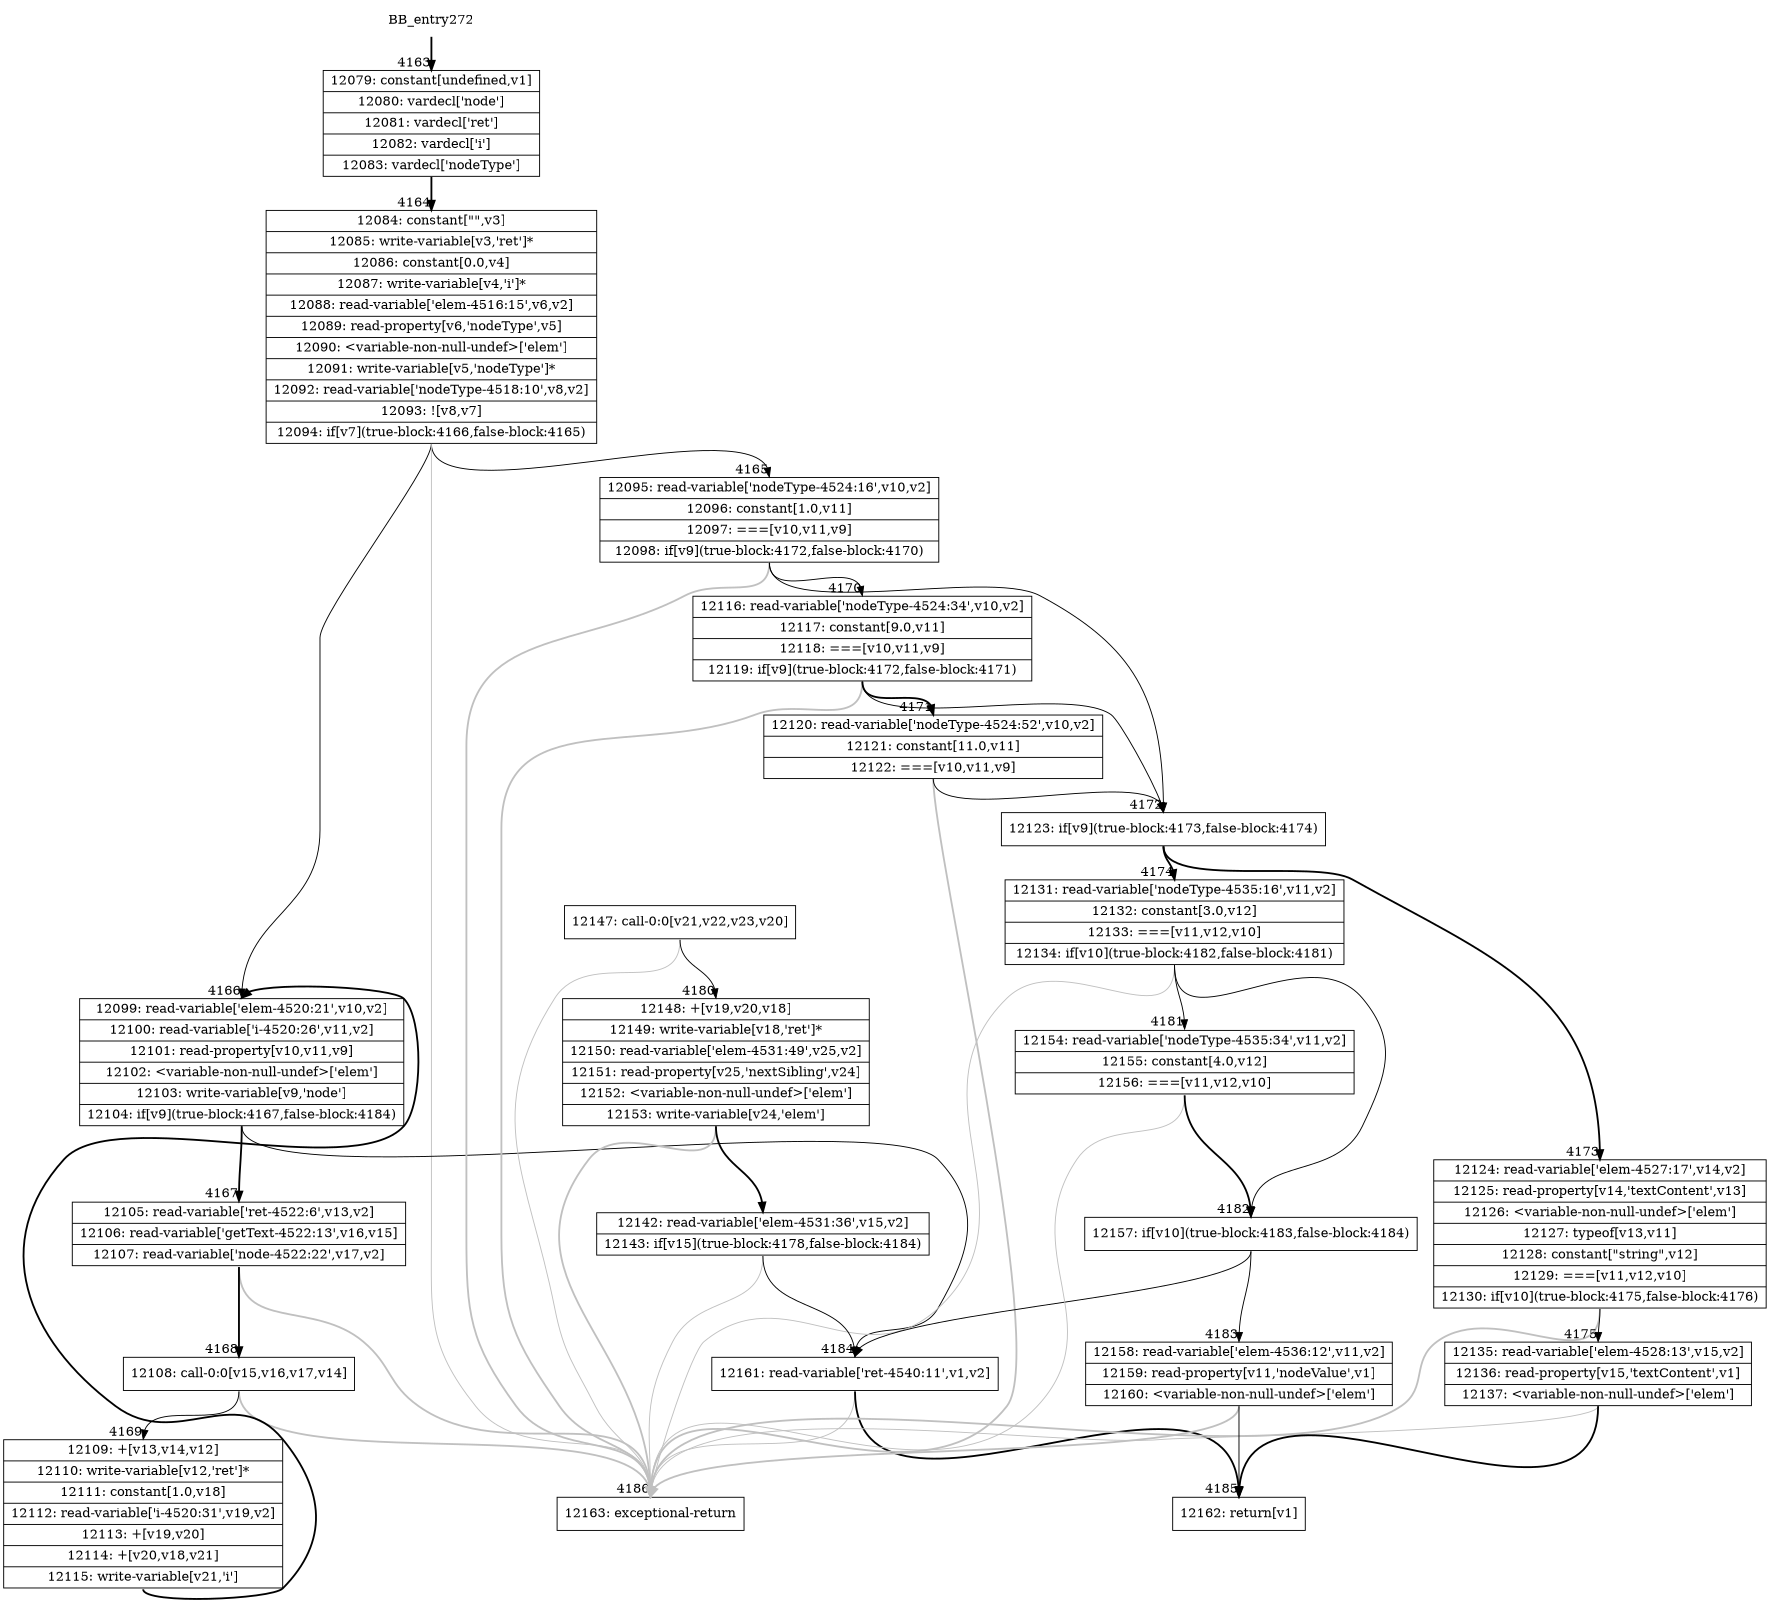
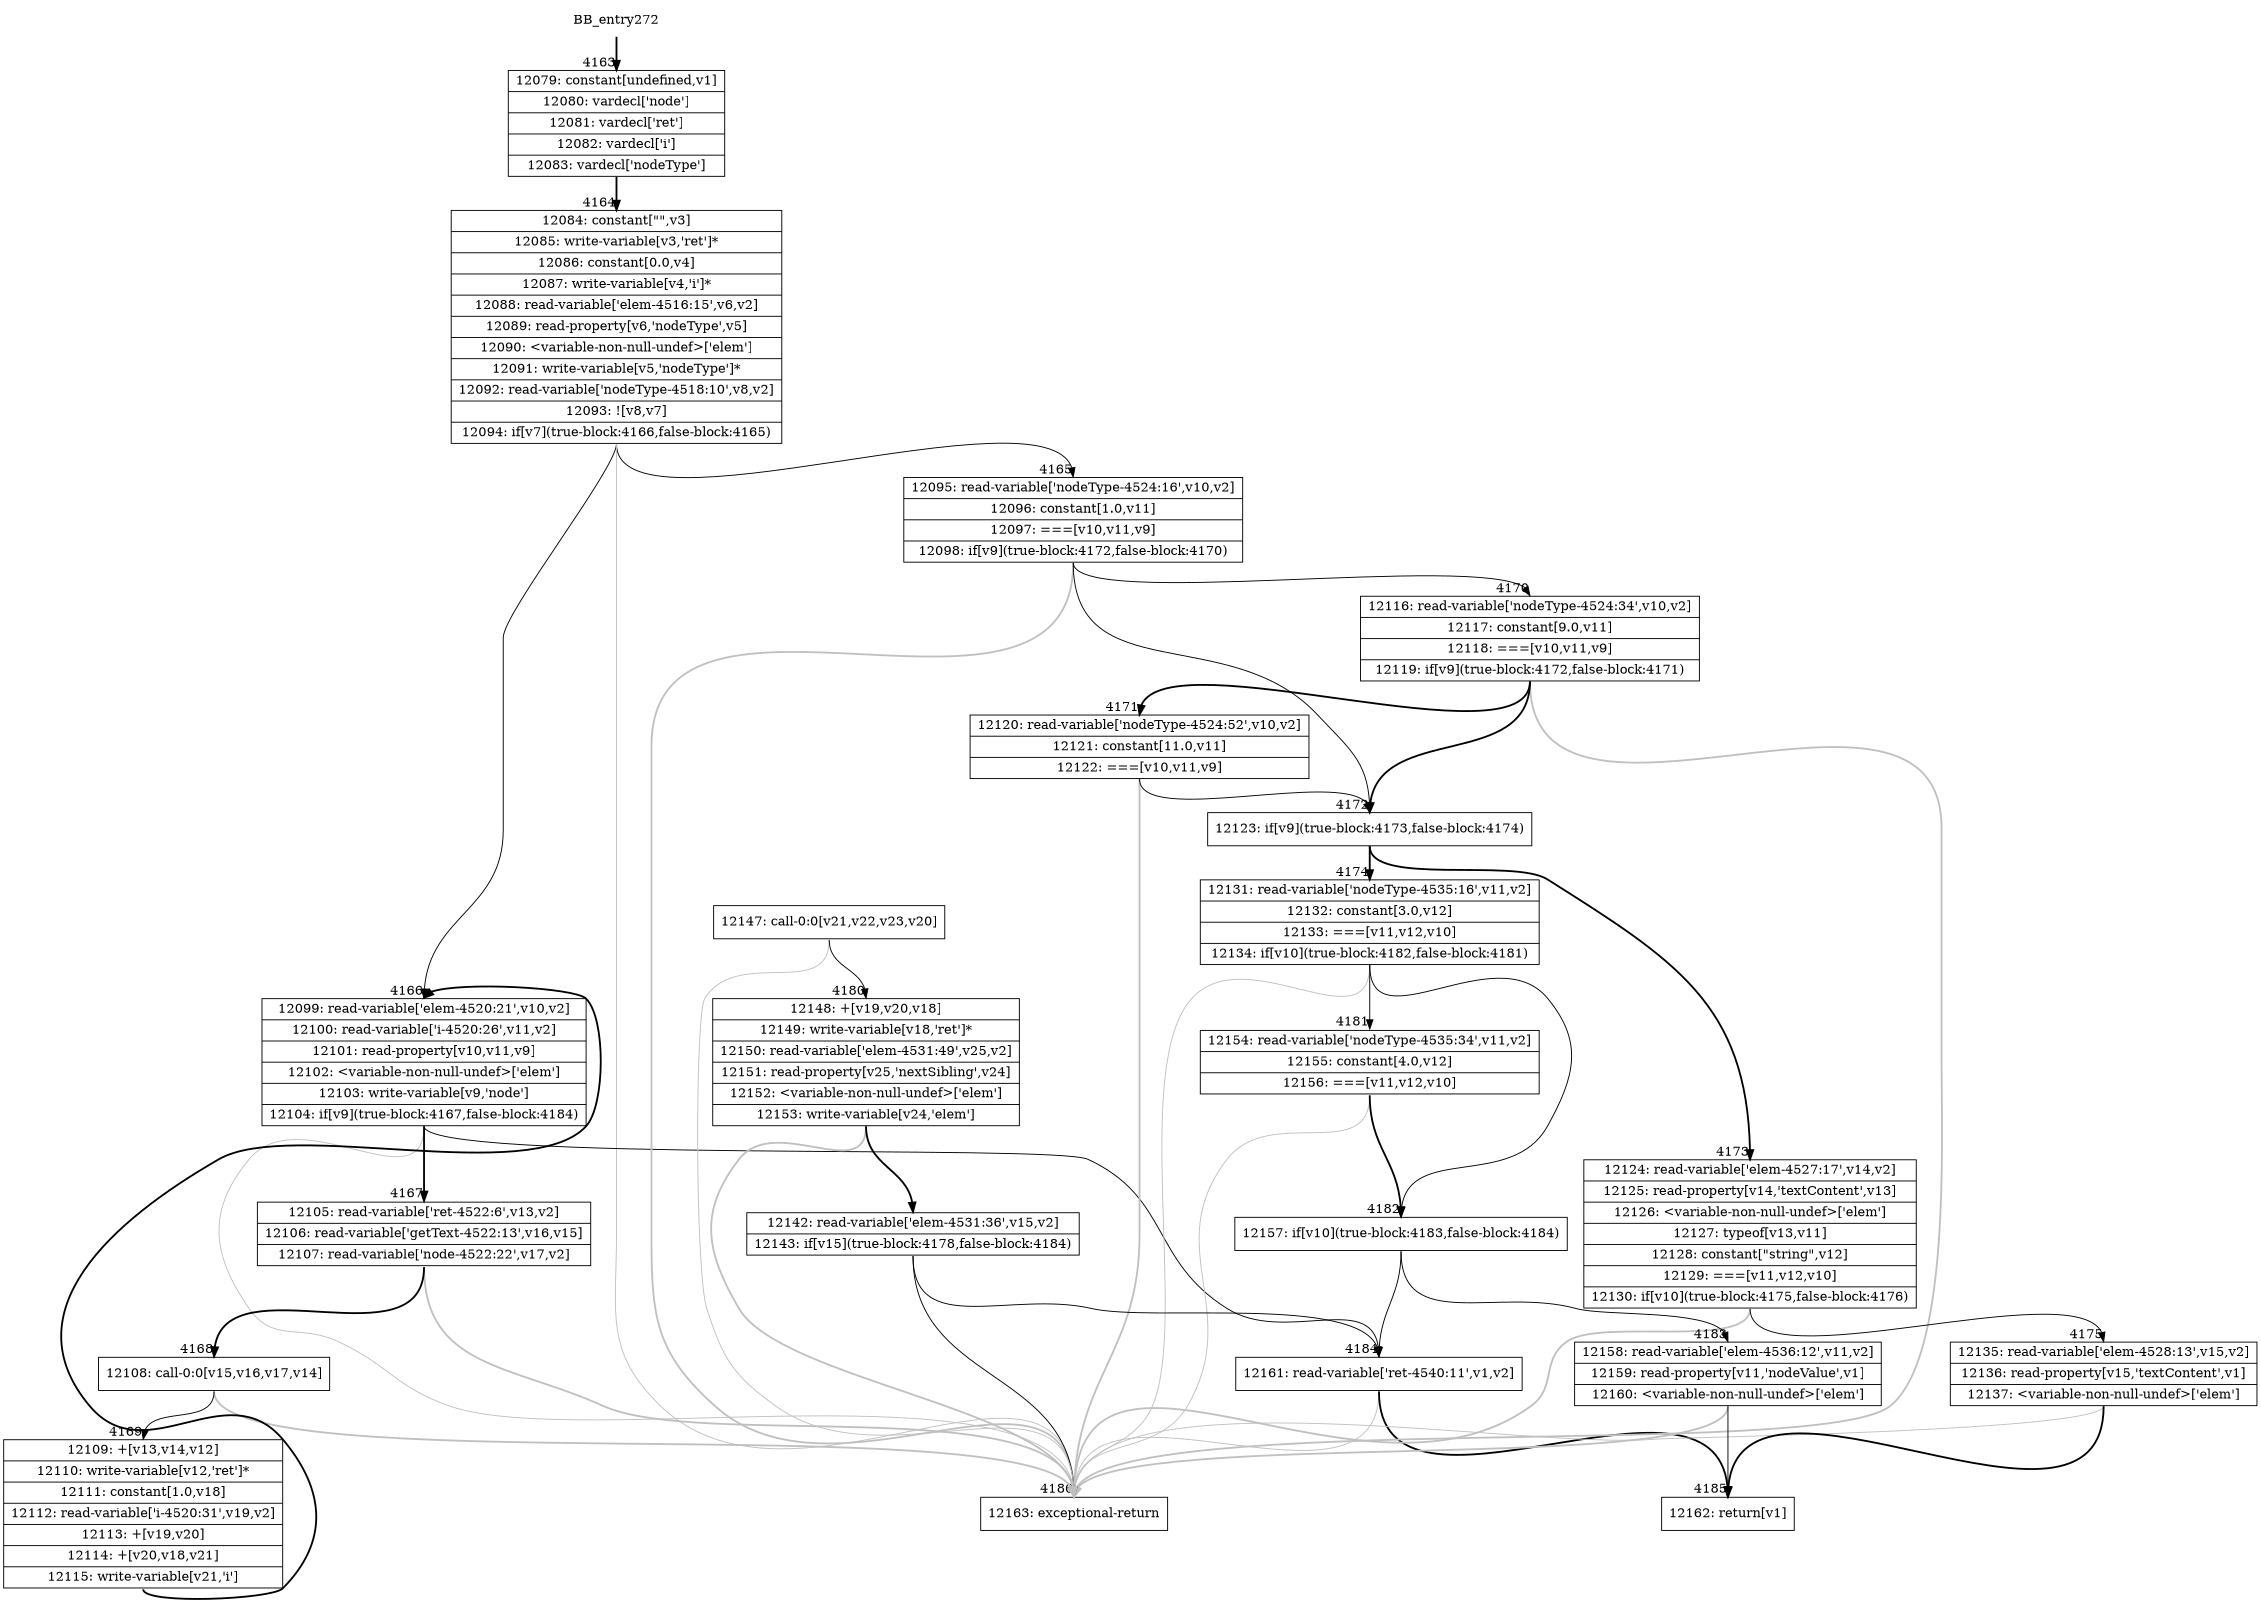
edge "12116: read-variable['nodeType-4524:34',v10,v2]" -> "12123: if[v9](true-block:4173,false-block:4174)": style solid -> bold
edge "12142: read-variable['elem-4531:36',v15,v2]" -> "12163: exceptional-return": color gray -> black
edge "12099: read-variable['elem-4520:21',v10,v2]" -> "12163: exceptional-return": added
